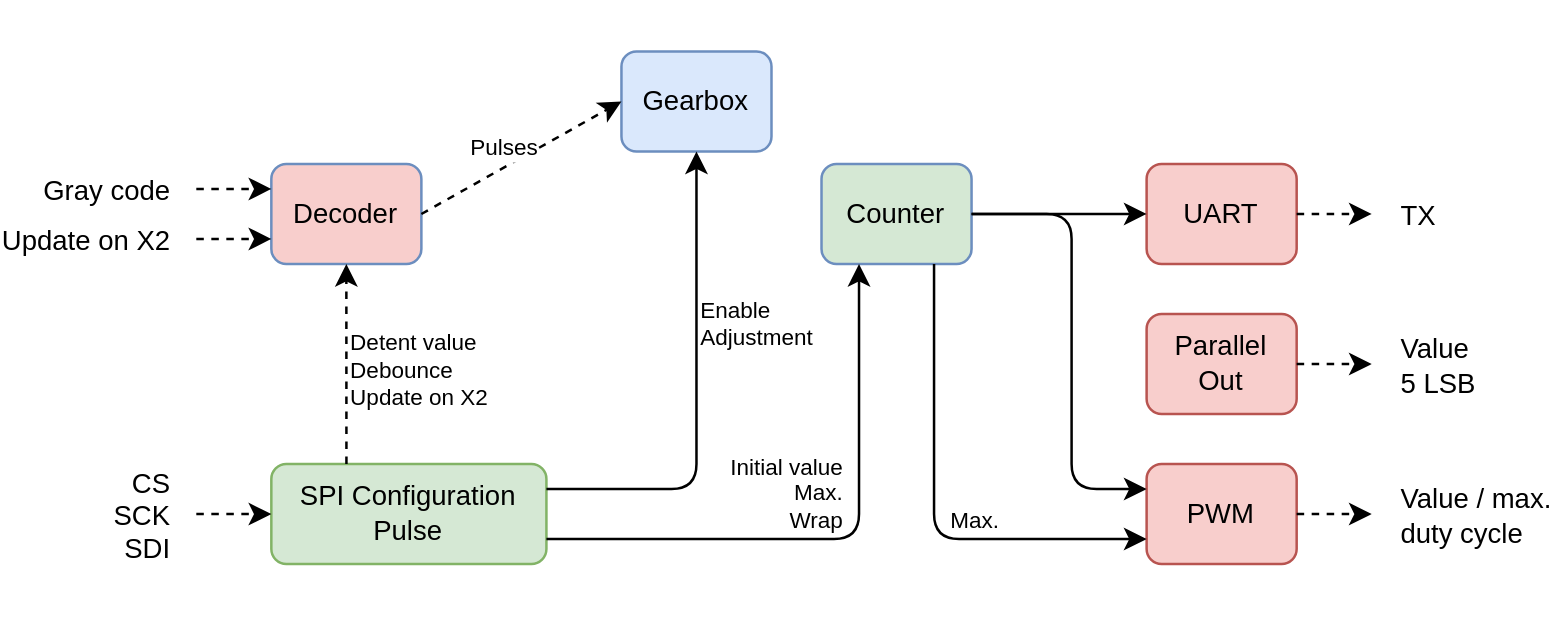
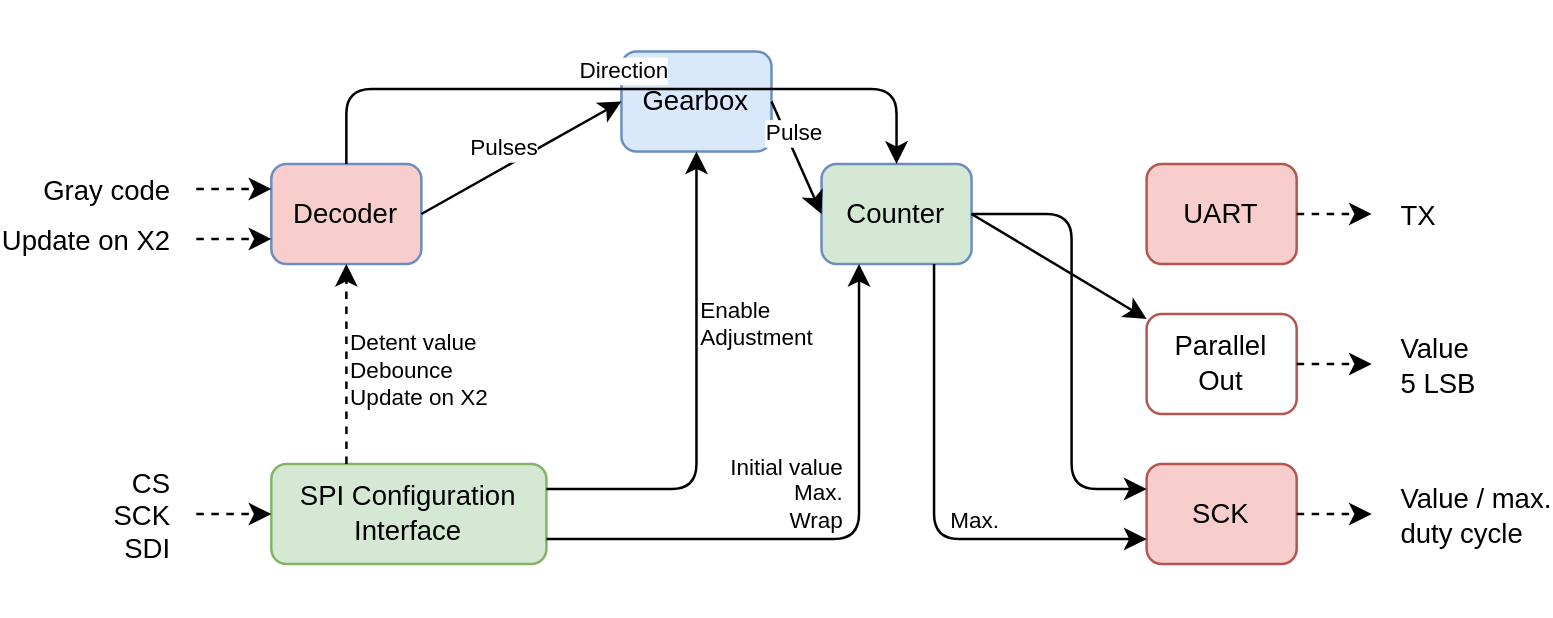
edge "Decoder" -> "Counter": added, label "Direction"
edge "Gearbox" -> "Counter": added, label "Pulse"
edge "Decoder" -> "Gearbox": style dashed -> solid
edge "Counter" -> "UART": now "Counter" -> "Parallel Out"
node "Parallel Out": fillcolor #f8cecc -> #ffffff
node "SPI Configuration Pulse": label "SPI Configuration Pulse" -> "SPI Configuration Interface"
node "PWM": label "PWM" -> "SCK"
